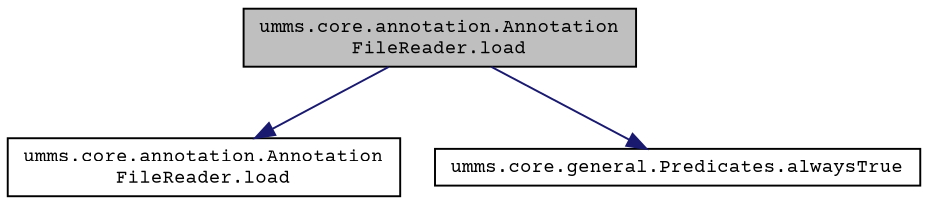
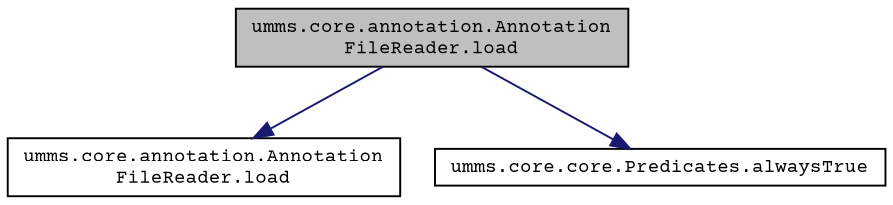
node "umms.core.general.Predicates.alwaysTrue": label "umms.core.general.Predicates.alwaysTrue" -> "umms.core.core.Predicates.alwaysTrue"
